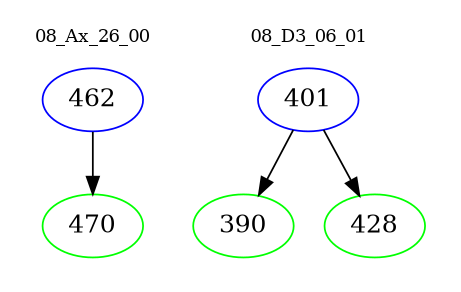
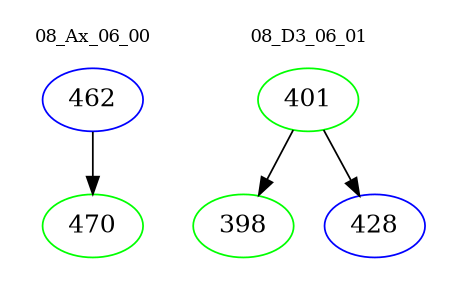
cluster "08_Ax_26_00": label "08_Ax_26_00" -> "08_Ax_06_00"
node "401": color blue -> green
node "390": label "390" -> "398"
node "428": color green -> blue
